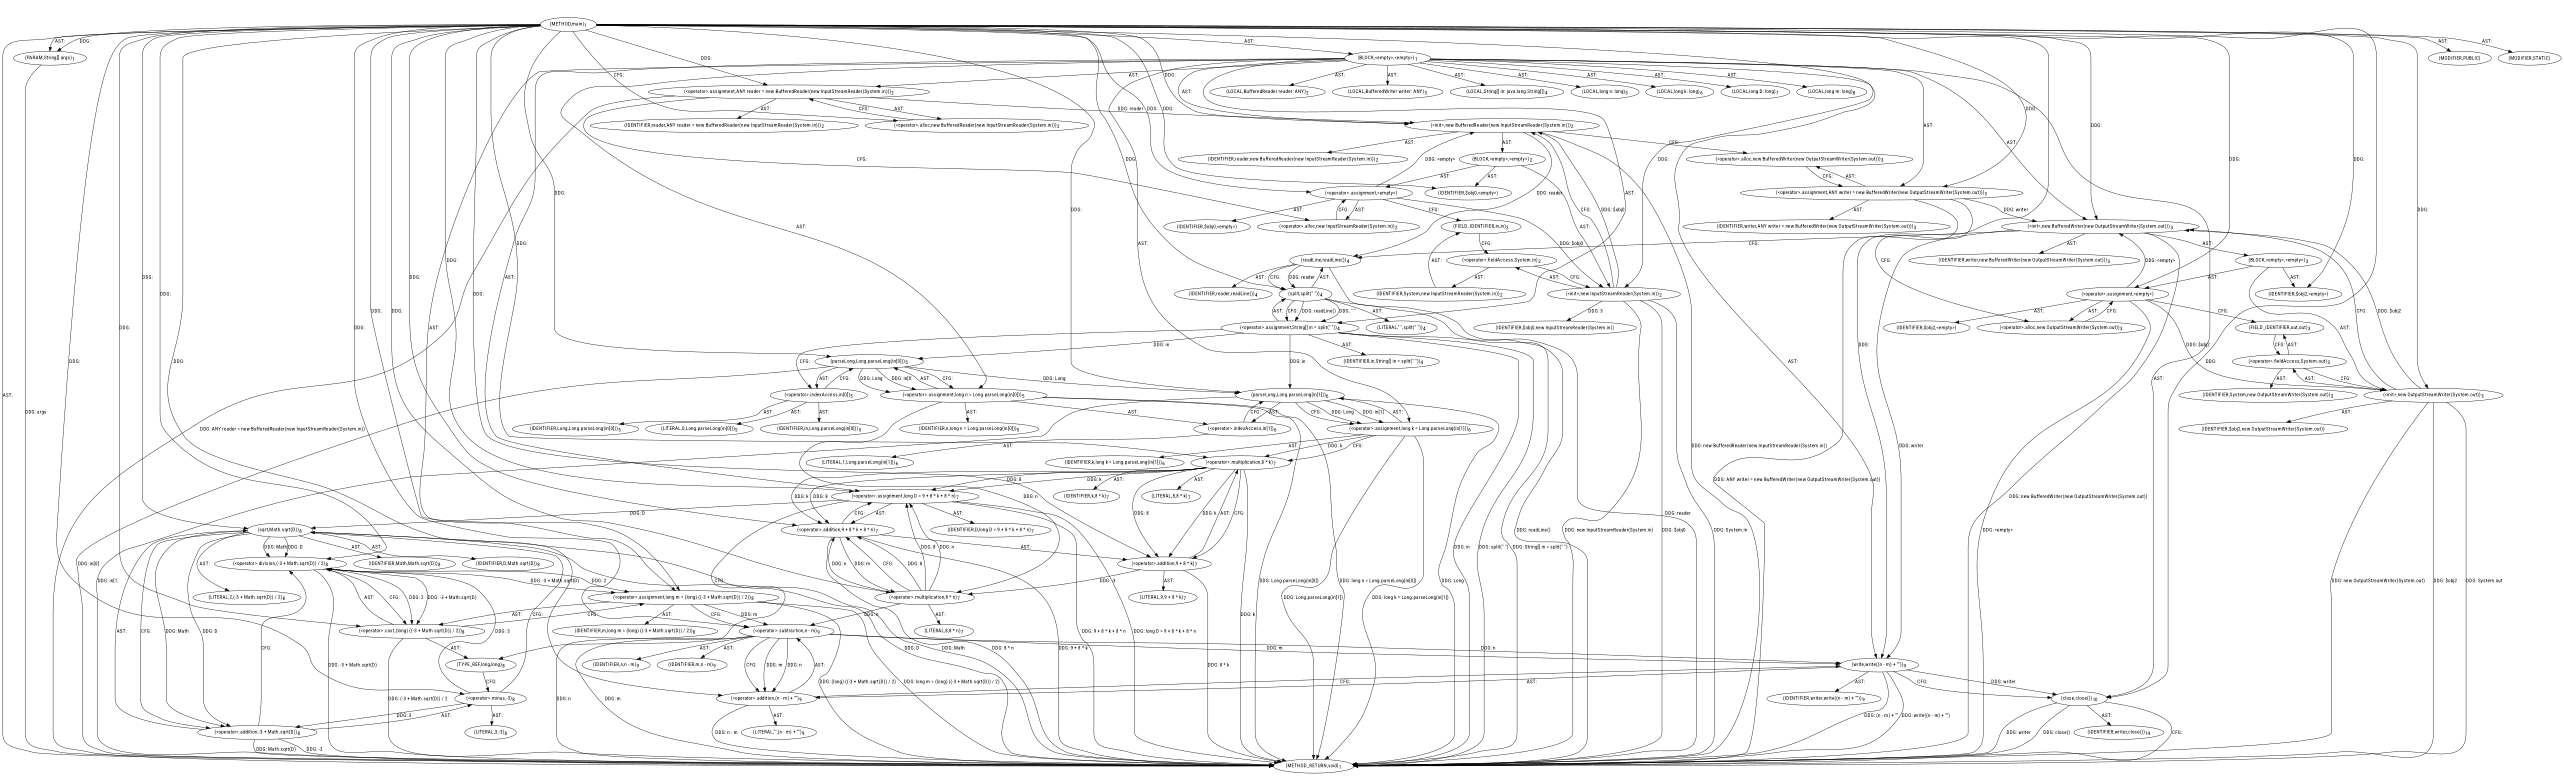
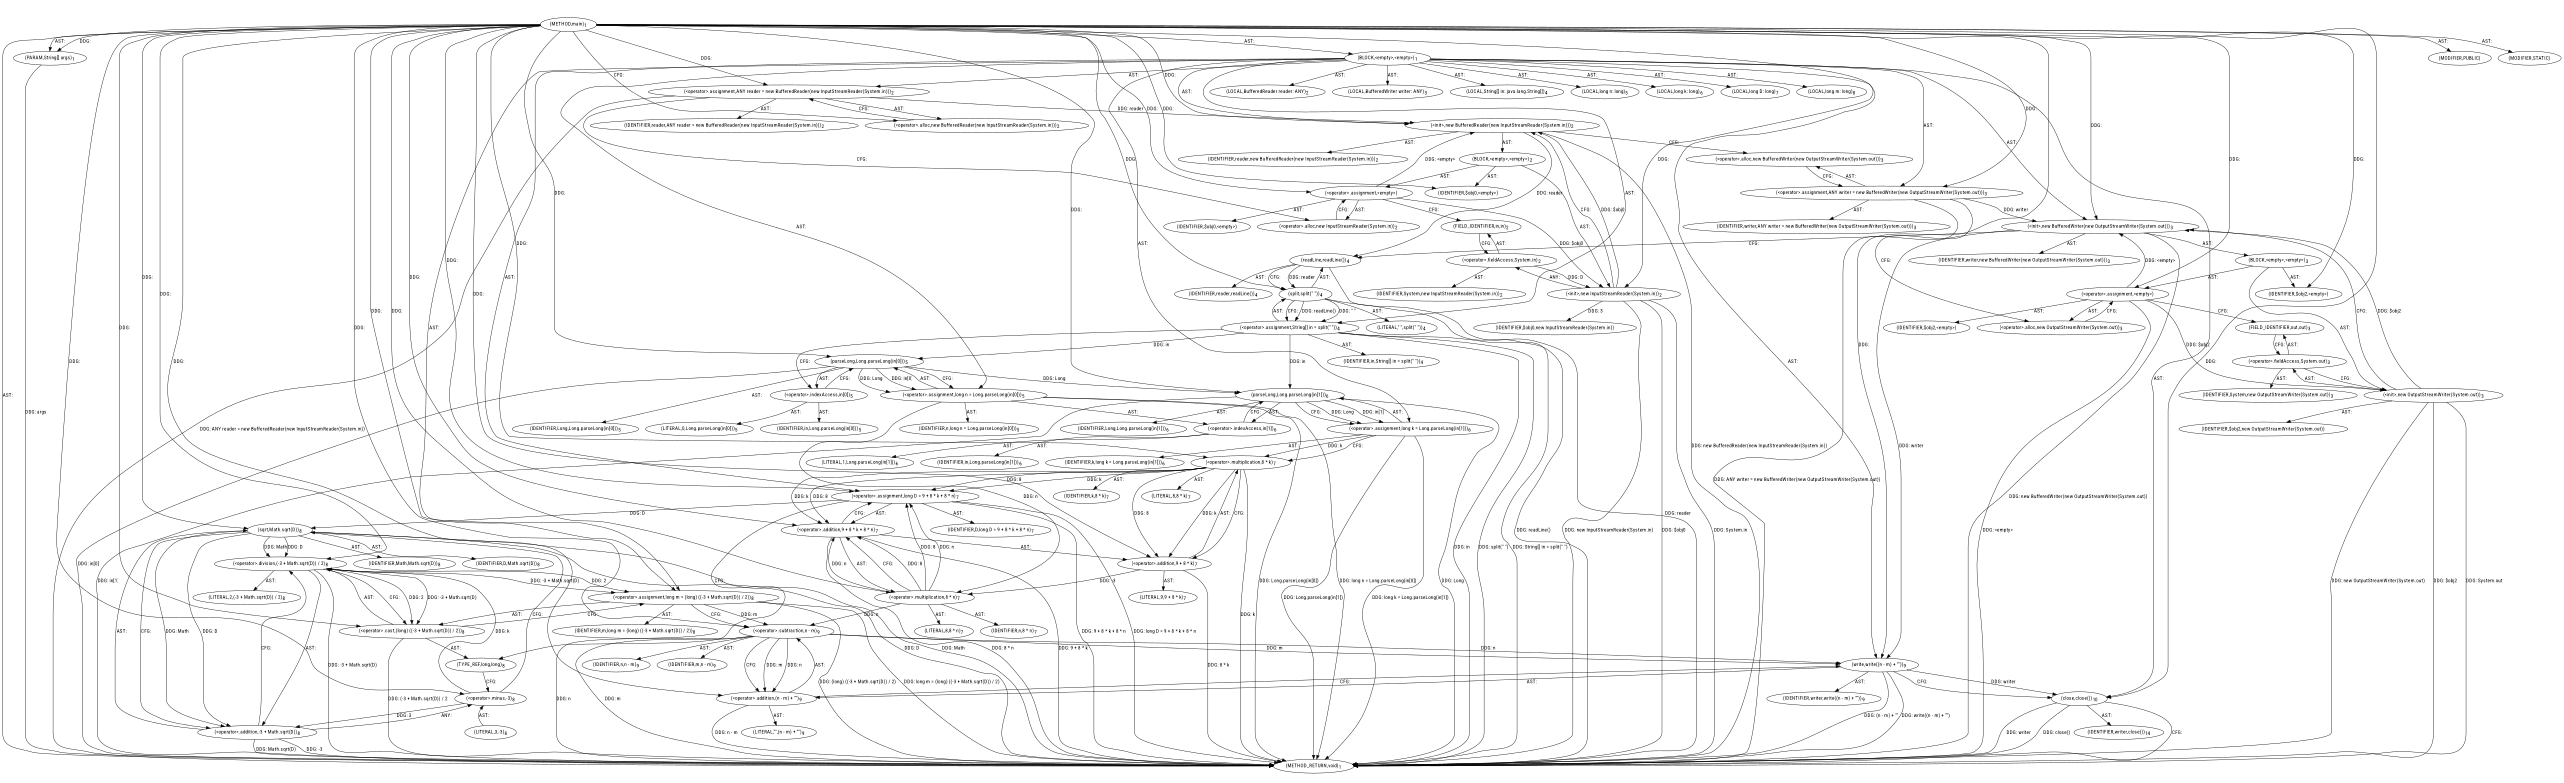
edge "(METHOD,main)" -> "(<init>,new OutputStreamWriter(System.out))": removed, label "DDG:"
edge "(IDENTIFIER,System,new InputStreamReader(System.in))" -> "(FIELD_IDENTIFIER,in,in)": now "(<operator>.fieldAccess,System.in)" -> "(FIELD_IDENTIFIER,in,in)"
edge "(<init>,new InputStreamReader(System.in))" -> "(<operator>.fieldAccess,System.in)": label "AST: " -> "ANY: "
edge "(<operator>.fieldAccess,System.in)" -> "(<init>,new InputStreamReader(System.in))": label "CFG: " -> "DDG: D"
edge "(<operator>.indexAccess,in[0])" -> "(IDENTIFIER,Long,Long.parseLong(in[0]))": now "(parseLong,Long.parseLong(in[0]))" -> "(IDENTIFIER,Long,Long.parseLong(in[0]))"
node "(IDENTIFIER,Long,Long.parseLong(in[1]))": added
node "(IDENTIFIER,in,Long.parseLong(in[1]))": added
edge "(sqrt,Math.sqrt(D))" -> "(LITERAL,2,(-3 + Math.sqrt(D)) / 2)": now "(<operator>.division,(-3 + Math.sqrt(D)) / 2)" -> "(LITERAL,2,(-3 + Math.sqrt(D)) / 2)"
edge "(<operator>.addition,9 + 8 * k + 8 * n)" -> "(<operator>.multiplication,8 * n)": label "DDG: m" -> "AST: "
edge "(<operator>.minus,-3)" -> "(<operator>.division,(-3 + Math.sqrt(D)) / 2)": label "DDG: 3" -> "DDG: k"
node "(IDENTIFIER,n,8 * n)": added
edge "(<operator>.division,(-3 + Math.sqrt(D)) / 2)" -> "(<operator>.addition,-3 + Math.sqrt(D))": added, label "AST:"
edge "(<operator>.minus,-3)" -> "(LITERAL,3,-3)": reversed
edge "(<operator>.addition,-3 + Math.sqrt(D))" -> "(<operator>.minus,-3)": label "AST: " -> "ANY: "
